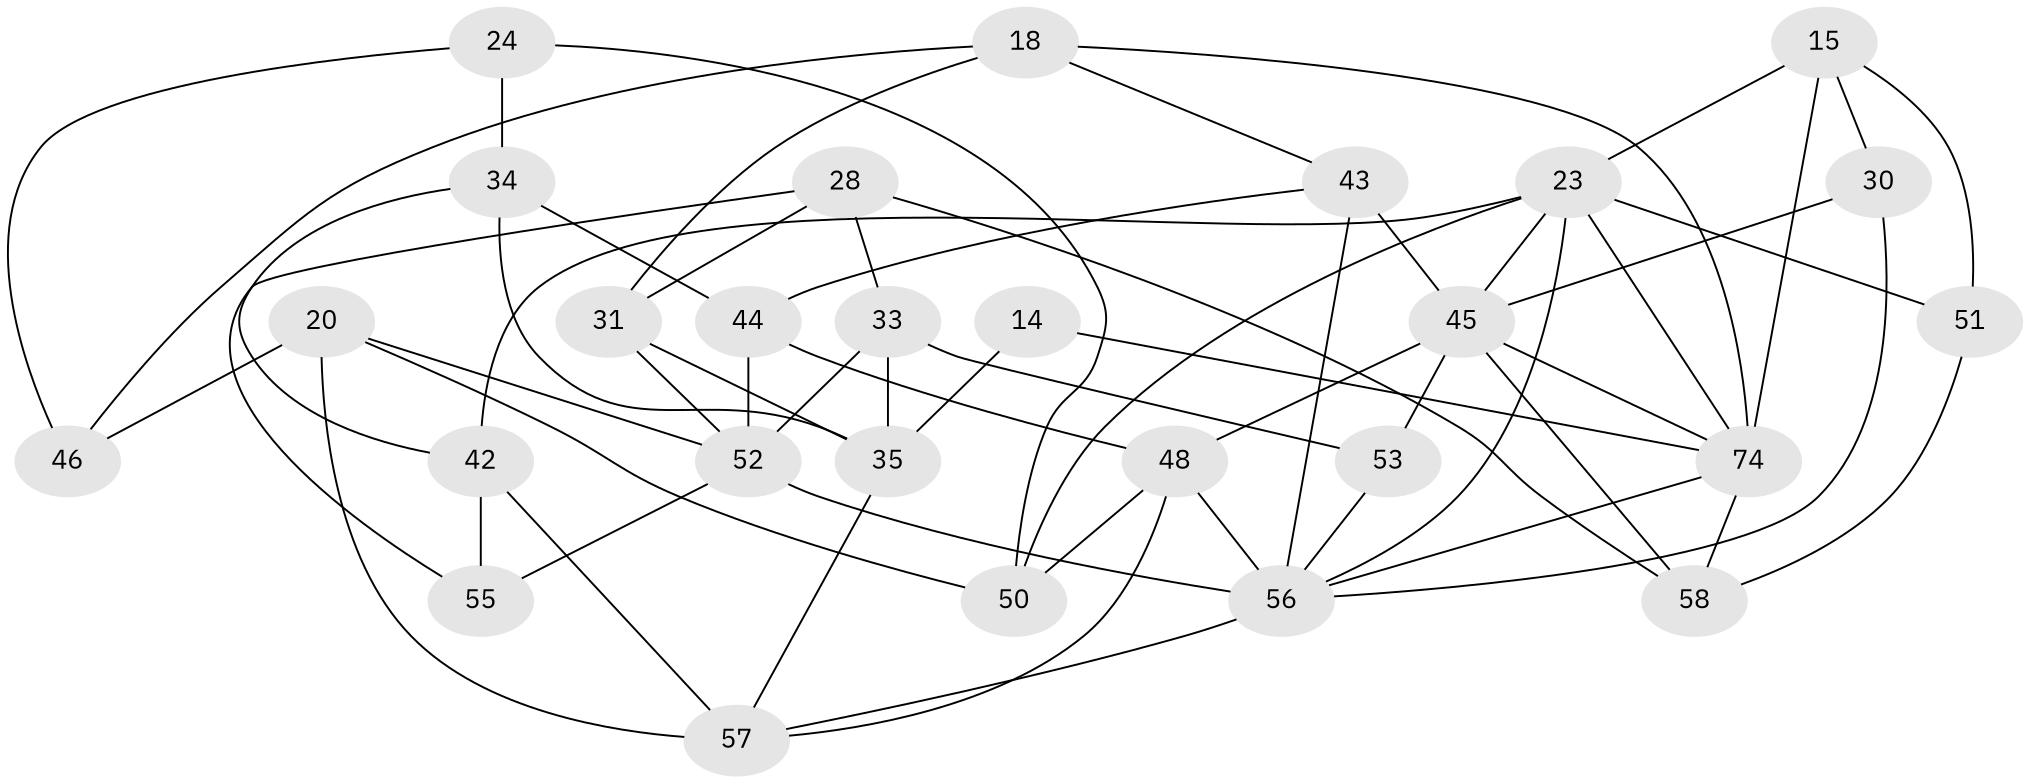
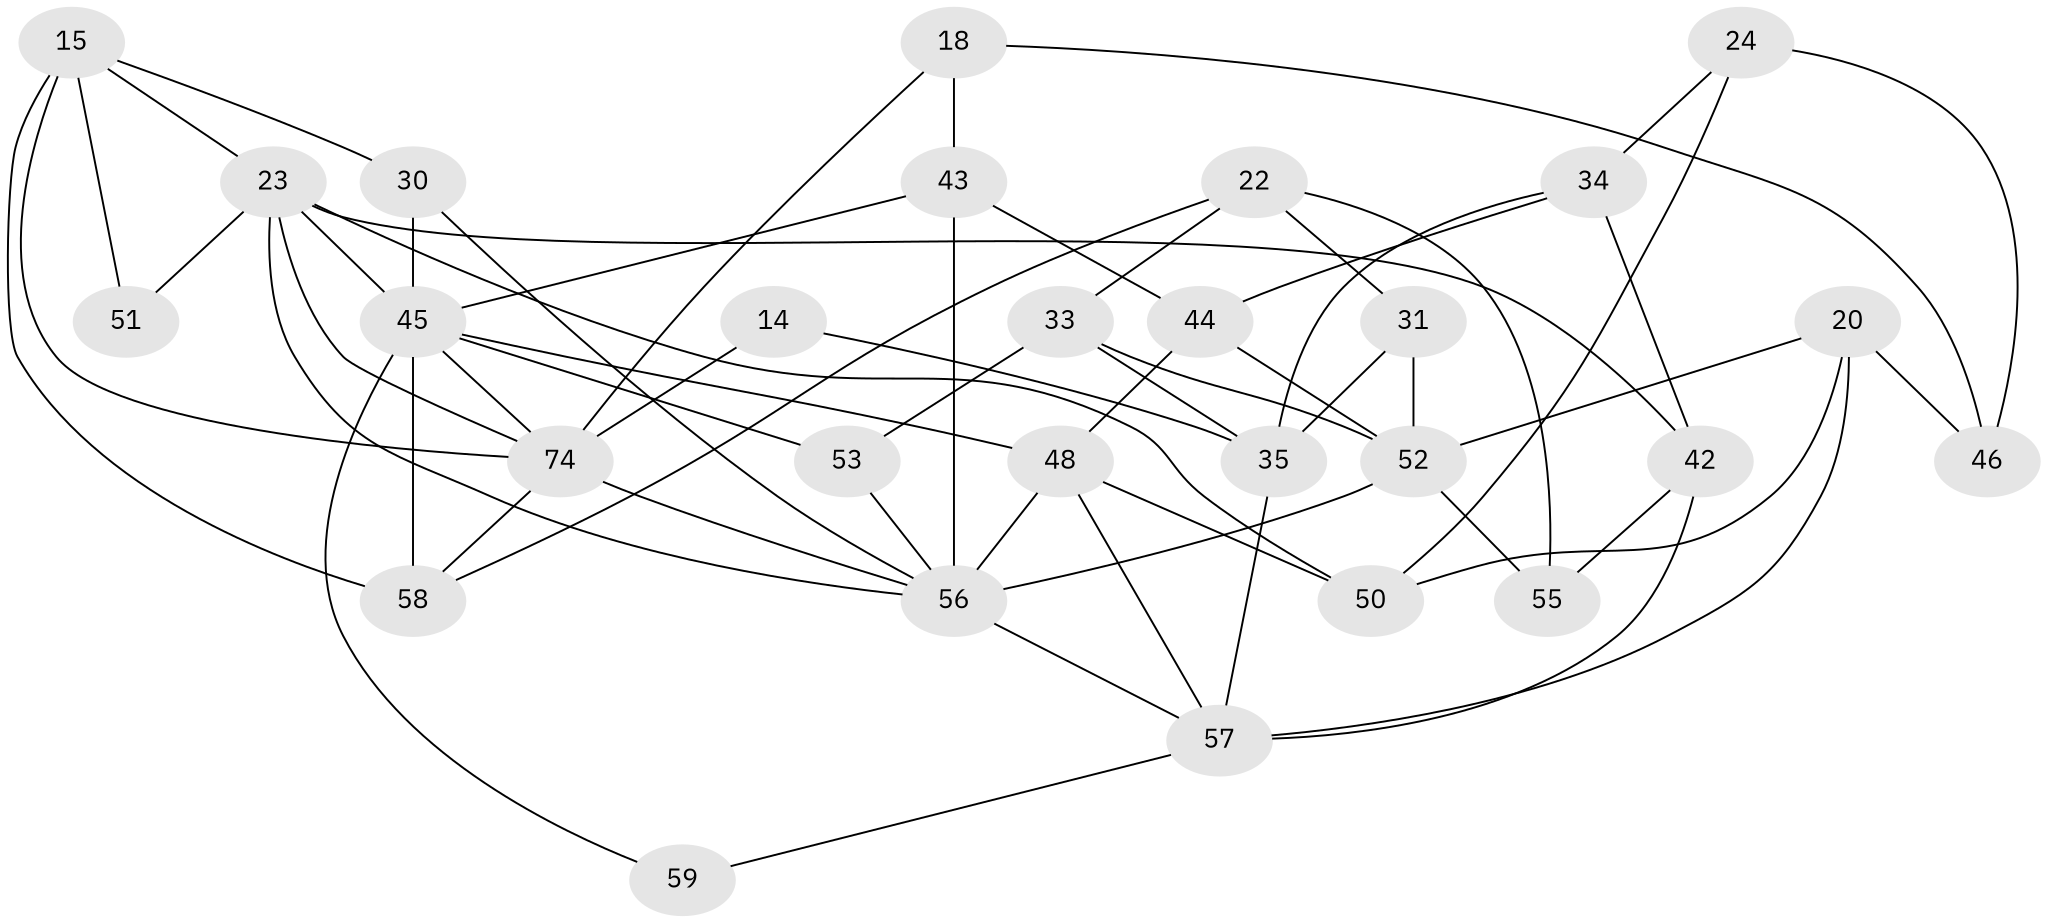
edge "18" -- "31": removed
node "28": label "28" -> "22"
edge "51" -- "58": now "15" -- "58"
node "59": added
